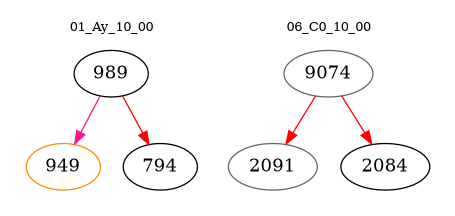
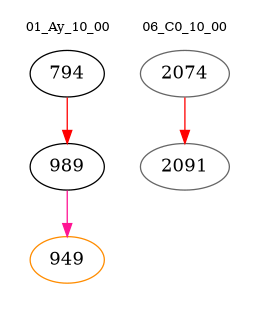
node "9074": label "9074" -> "2074"
edge "989" -> "794": reversed
node "2084": removed
